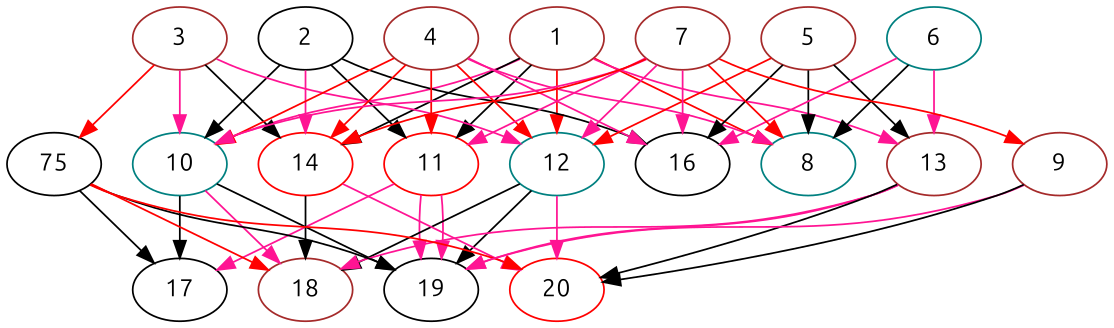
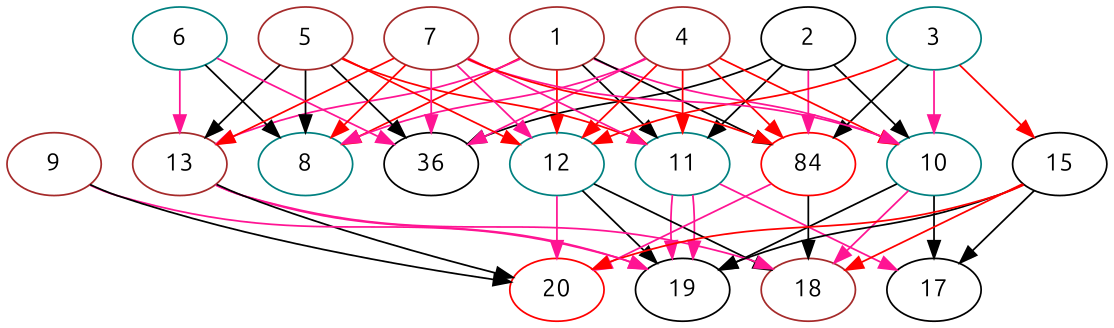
node "3": color brown -> teal
edge "3" -> "12": color deeppink -> red
edge "7" -> "9": now "7" -> "13"
edge "5" -> "11": added
node "75": label "75" -> "15"
node "14": label "14" -> "84"
node "11": color red -> teal
node "16": label "16" -> "36"
